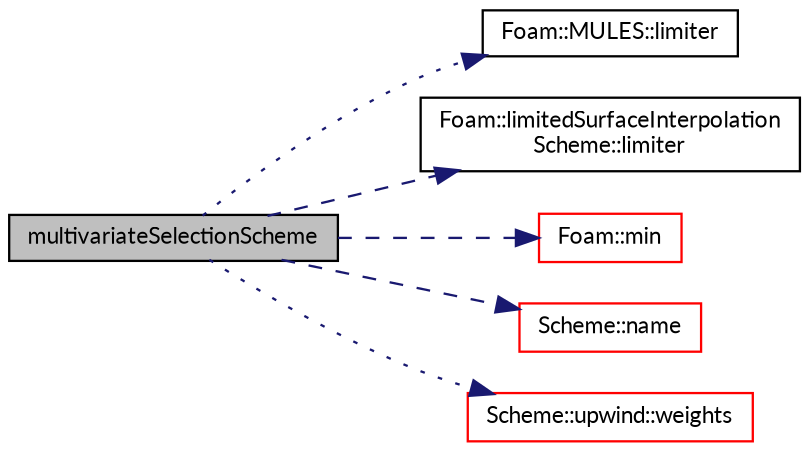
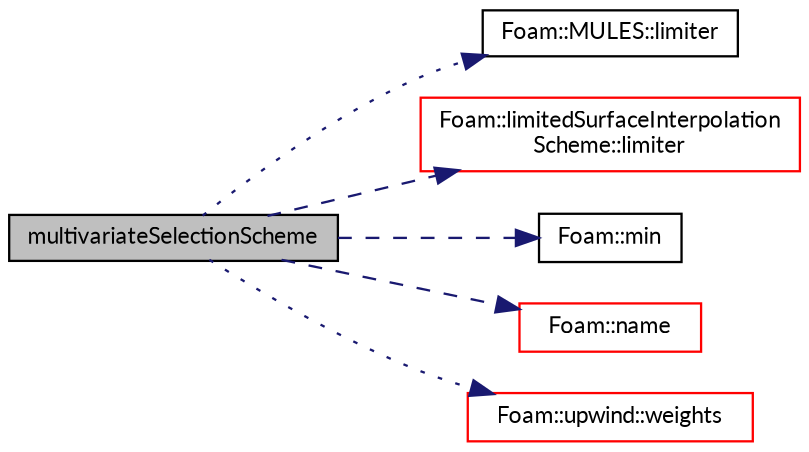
node "Foam::limitedSurfaceInterpolation Scheme::limiter": color black -> red
node "Foam::min": color red -> black
node "Scheme::name": label "Scheme::name" -> "Foam::name"
node "Scheme::upwind::weights": label "Scheme::upwind::weights" -> "Foam::upwind::weights"
